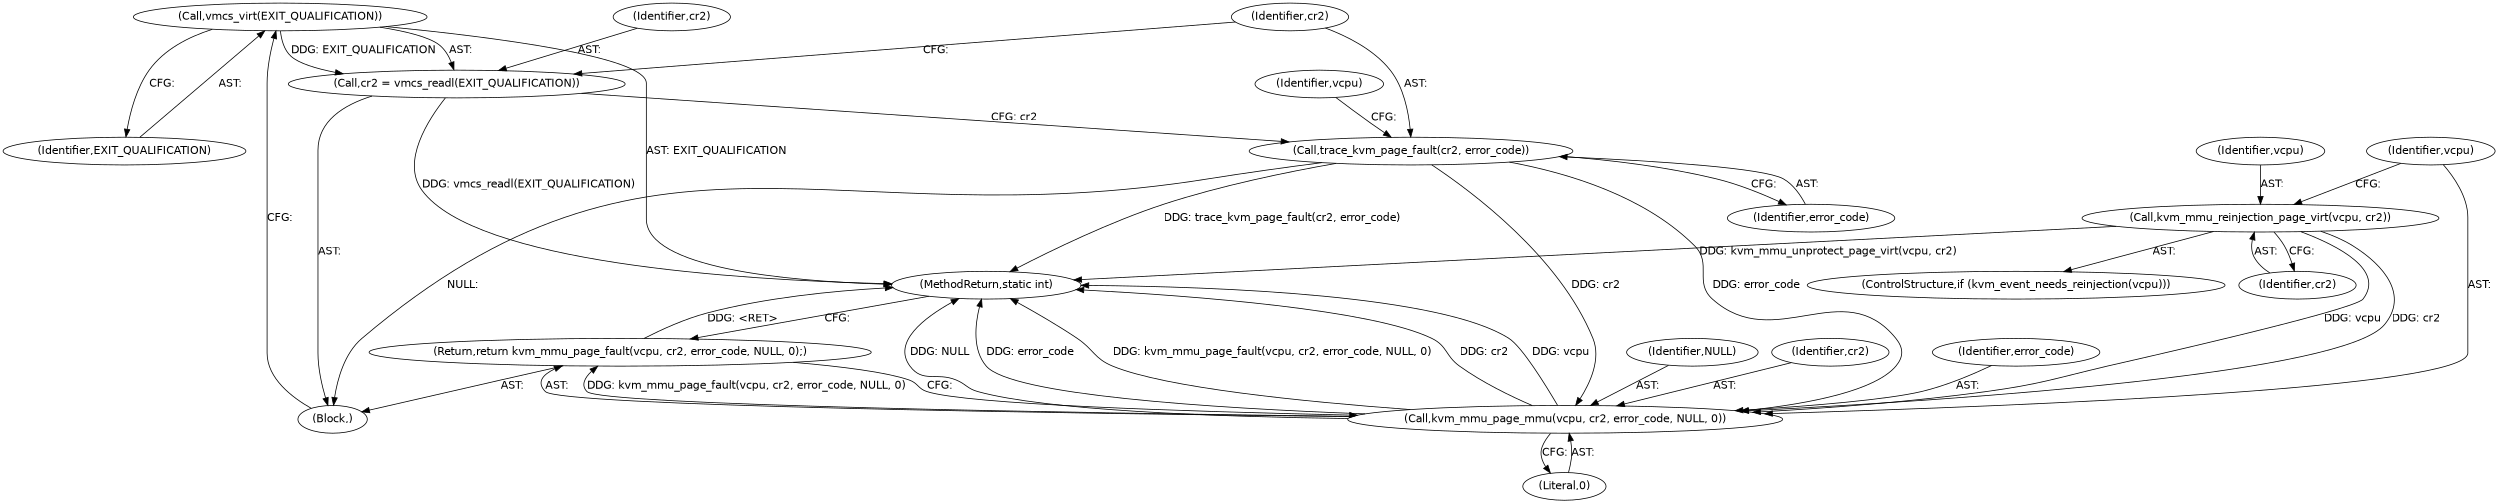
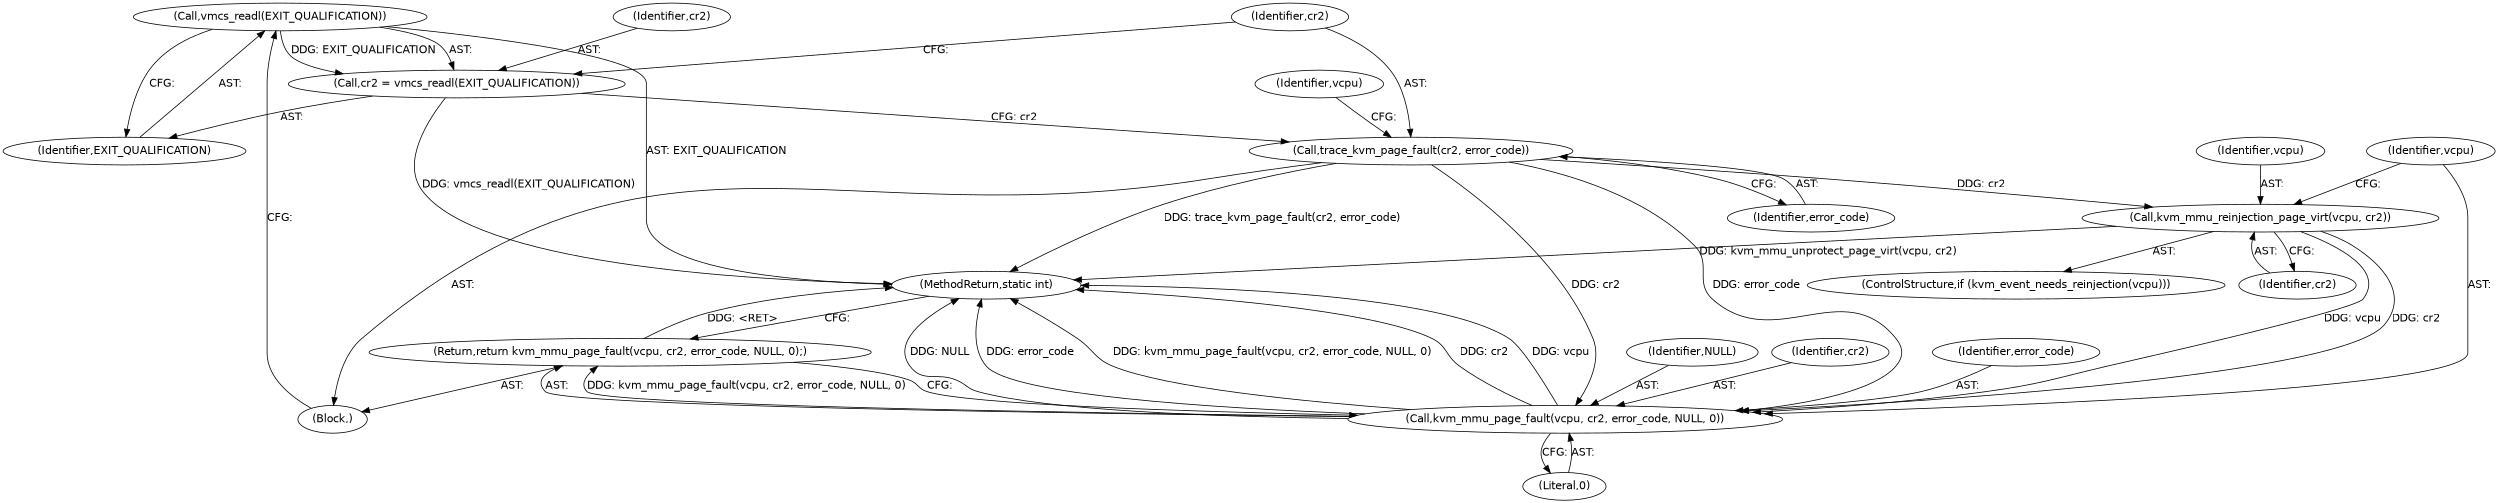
node "(Call,vmcs_virt(EXIT_QUALIFICATION))": label "(Call,vmcs_virt(EXIT_QUALIFICATION))" -> "(Call,vmcs_readl(EXIT_QUALIFICATION))"
edge "(Call,trace_kvm_page_fault(cr2, error_code))" -> "(Call,kvm_mmu_reinjection_page_virt(vcpu, cr2))": added, label "DDG: cr2"
edge "(Call,cr2 = vmcs_readl(EXIT_QUALIFICATION))" -> "(Block,)": now "(Call,cr2 = vmcs_readl(EXIT_QUALIFICATION))" -> "(Identifier,EXIT_QUALIFICATION)"
edge "(Call,trace_kvm_page_fault(cr2, error_code))" -> "(Block,)": label "NULL: " -> "AST: "
node "(Call,kvm_mmu_page_mmu(vcpu, cr2, error_code, NULL, 0))": label "(Call,kvm_mmu_page_mmu(vcpu, cr2, error_code, NULL, 0))" -> "(Call,kvm_mmu_page_fault(vcpu, cr2, error_code, NULL, 0))"
